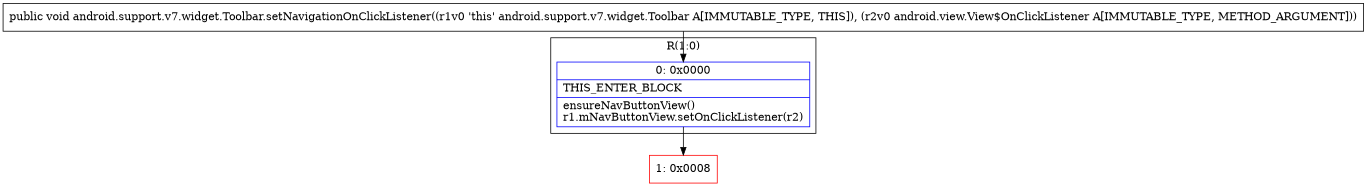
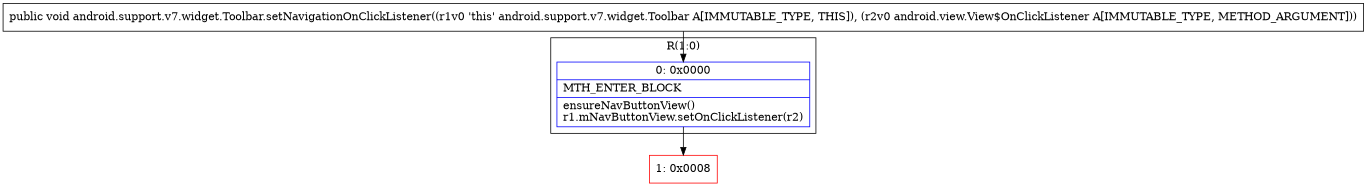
node "0: 0x0000": text "THIS_ENTER_BLOCK" -> "MTH_ENTER_BLOCK"
